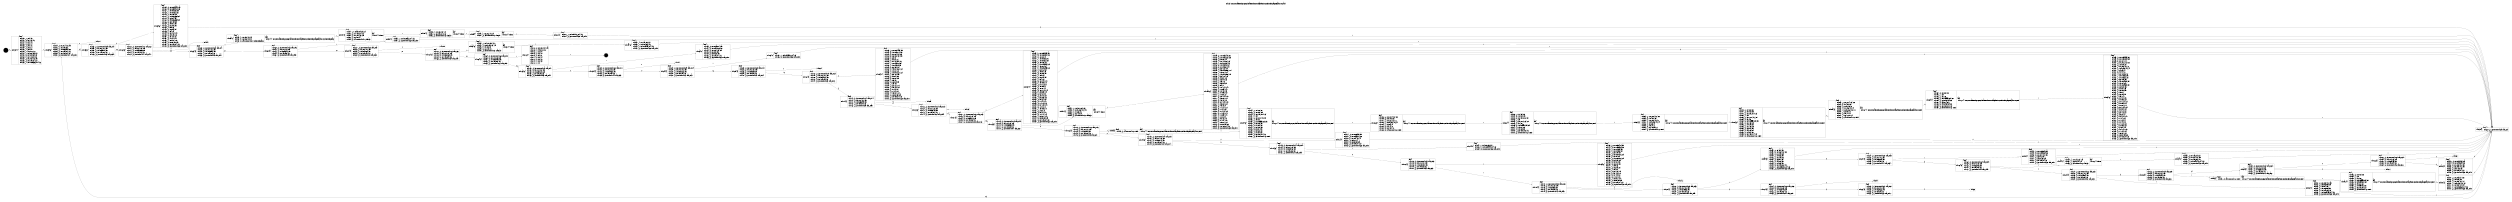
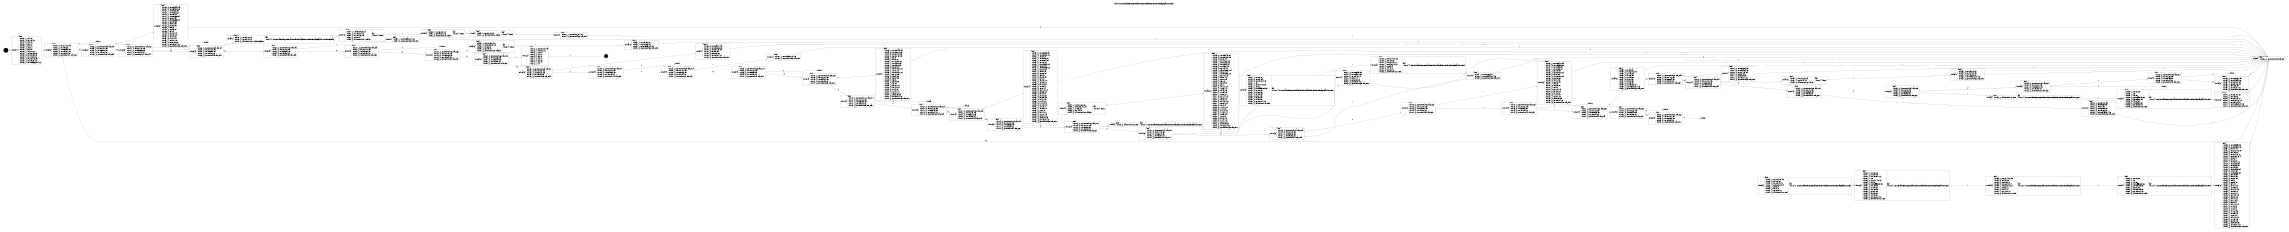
node "0x401e28 [44]": removed
